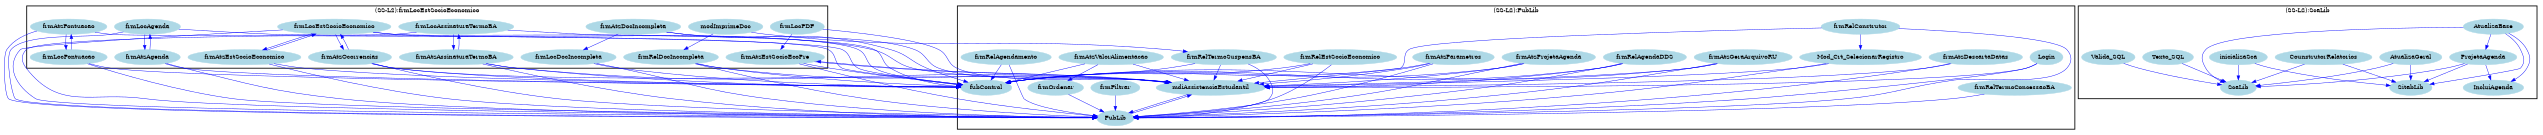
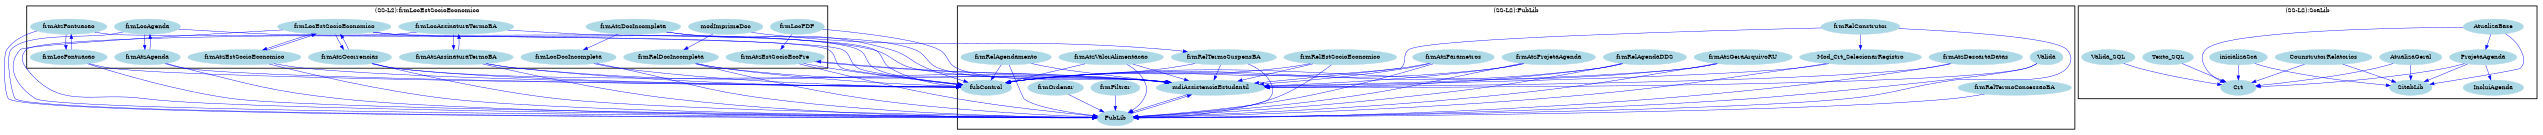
edge "AtualizaBase" -> "IncluiAgenda": removed
node "Login": label "Login" -> "Valida"
edge "frmRelAgendamento" -> "mdiAssistenciaEstudantil": added
edge "frmAtzValorAlimentacao" -> "frmOrdenar": now "frmAtzValorAlimentacao" -> "FubLib"
node "ScaLib": label "ScaLib" -> "Crt"
